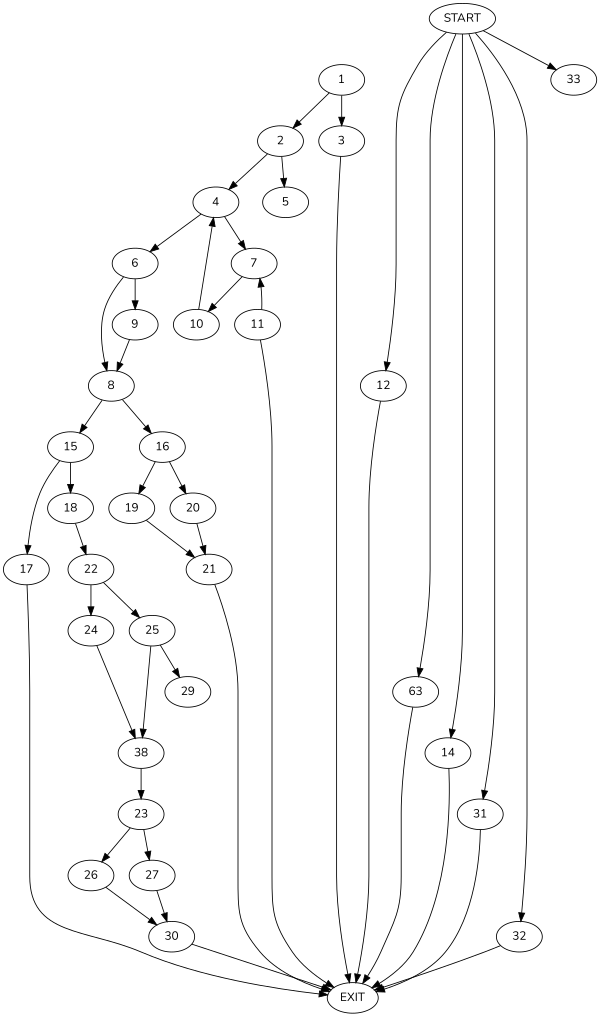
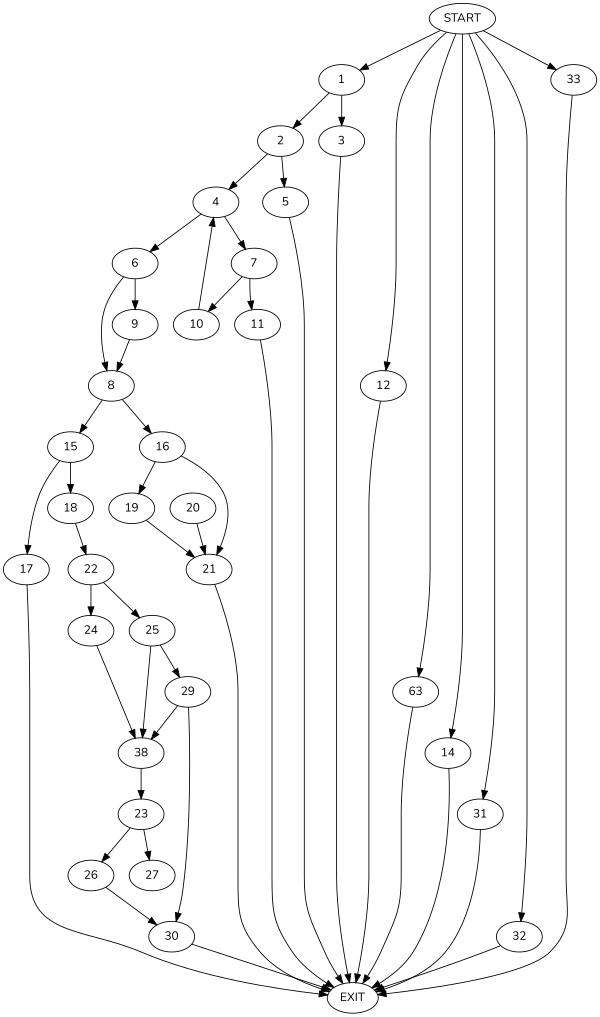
edge "START" -> "1": added
edge "11" -> "7": reversed
edge "16" -> "20": now "16" -> "21"
edge "5" -> "EXIT": added
edge "33" -> "EXIT": added
edge "29" -> "38": added
edge "27" -> "30": now "29" -> "30"
